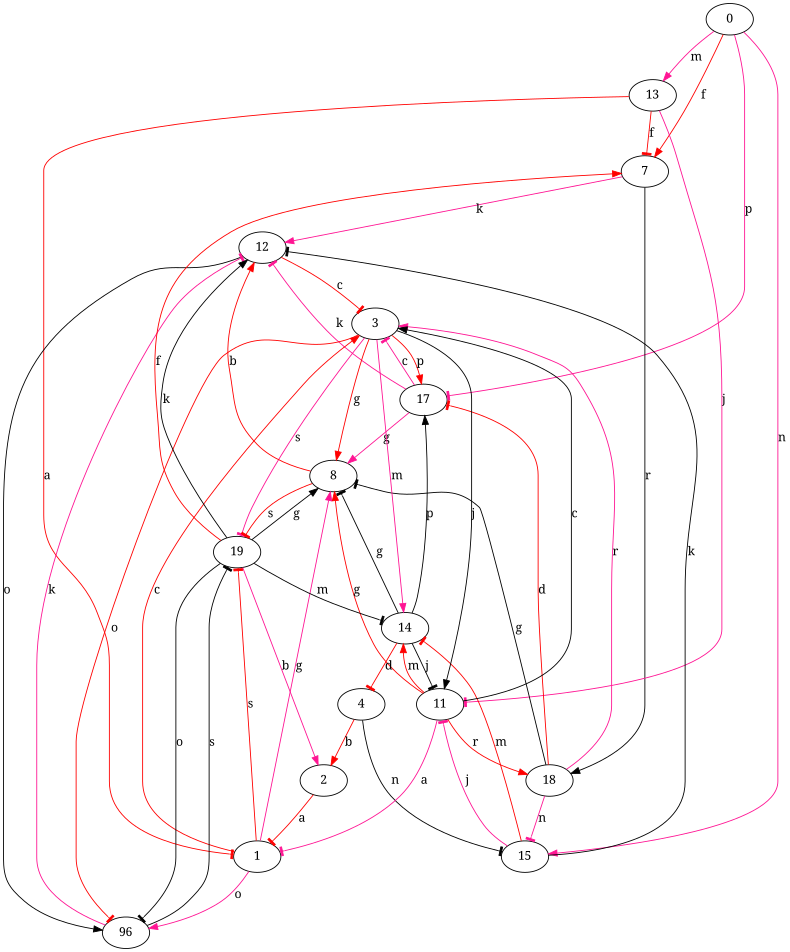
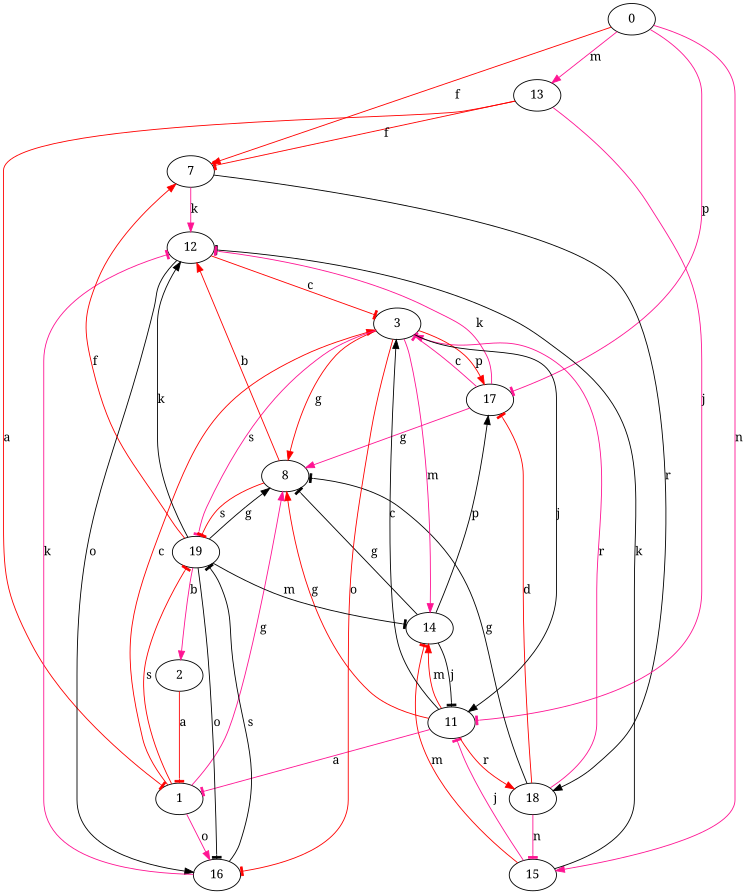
node "4": removed
node "96": label "96" -> "16"
